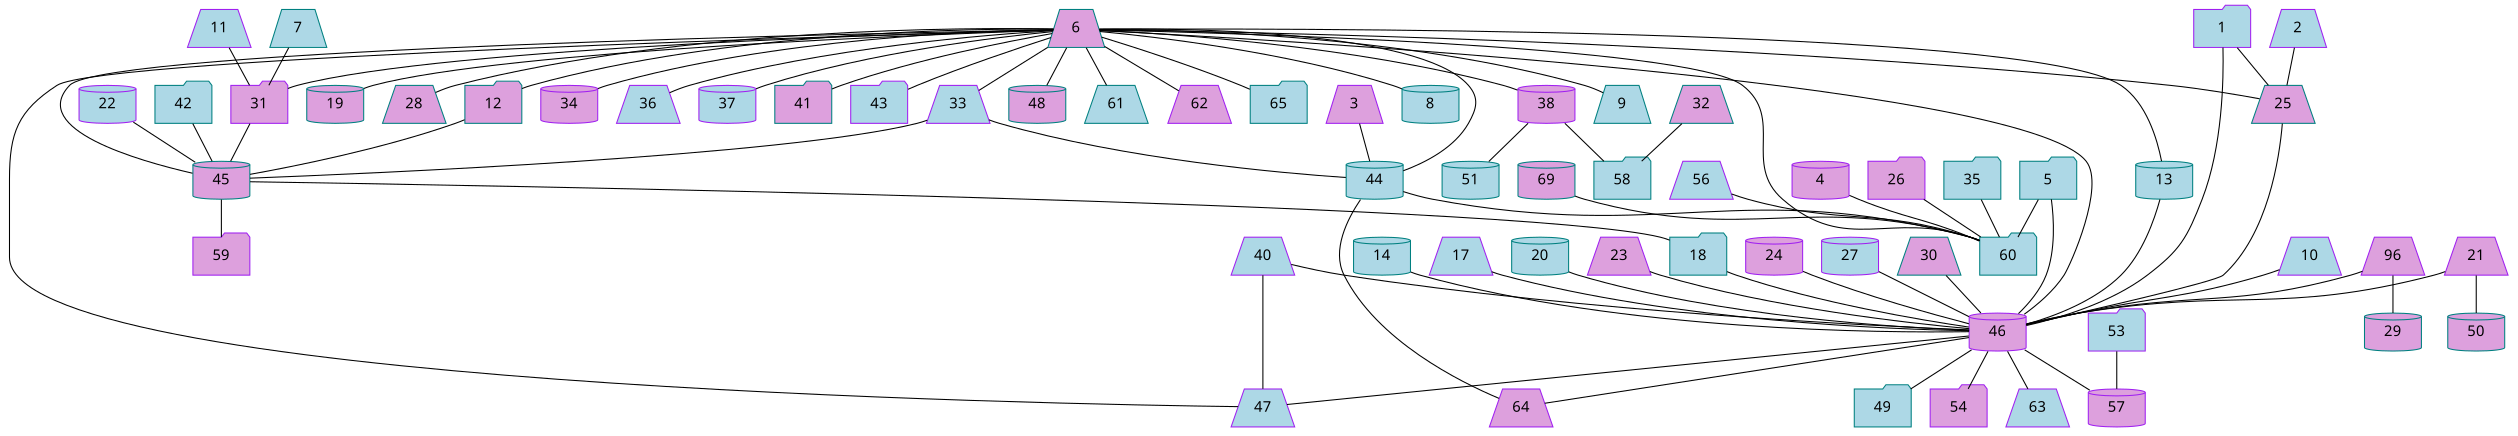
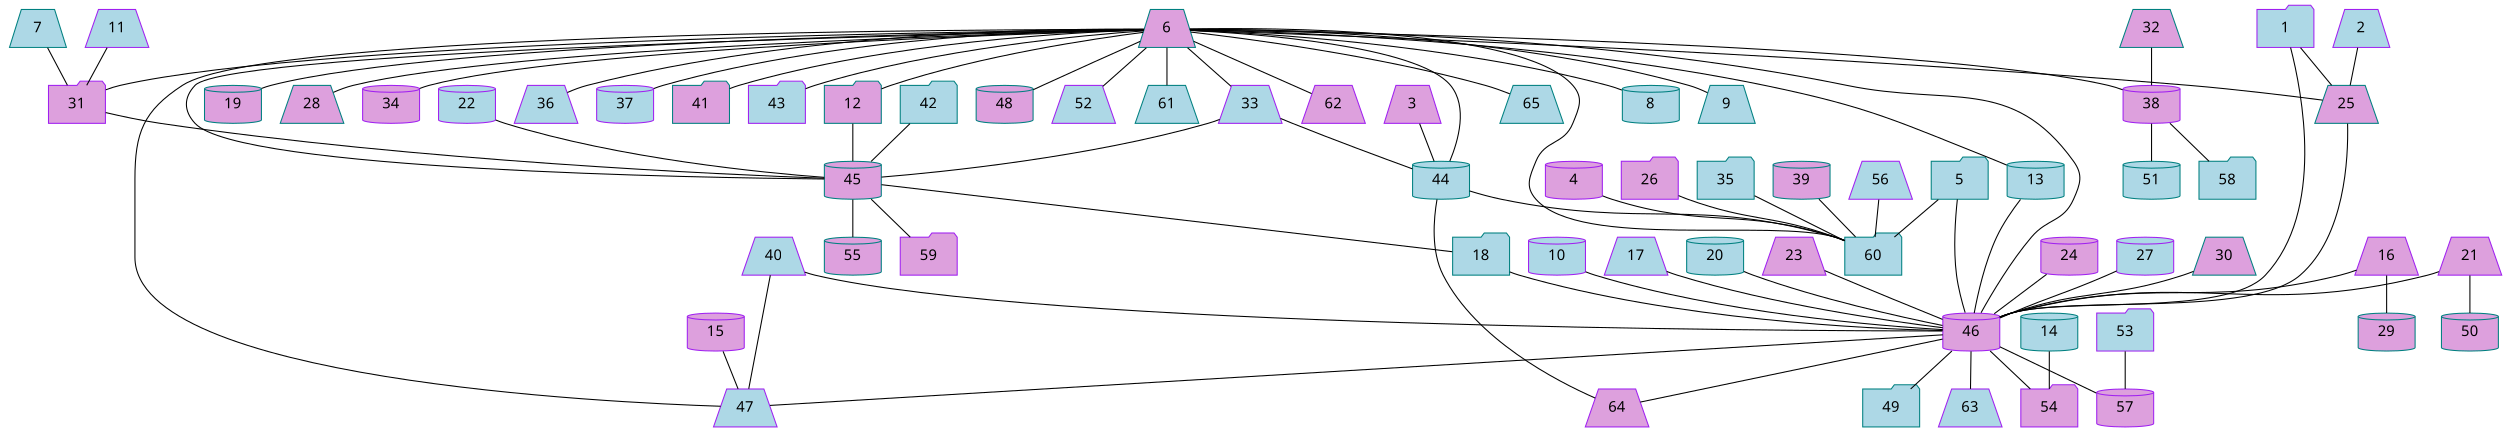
node "52": added
node "65": shape folder -> trapezium
edge "32" -- "58": now "32" -- "38"
node "69": label "69" -> "39"
node "55": added
node "10": shape trapezium -> cylinder
node "96": label "96" -> "16"
edge "14" -- "46": now "14" -- "54"
node "15": added
